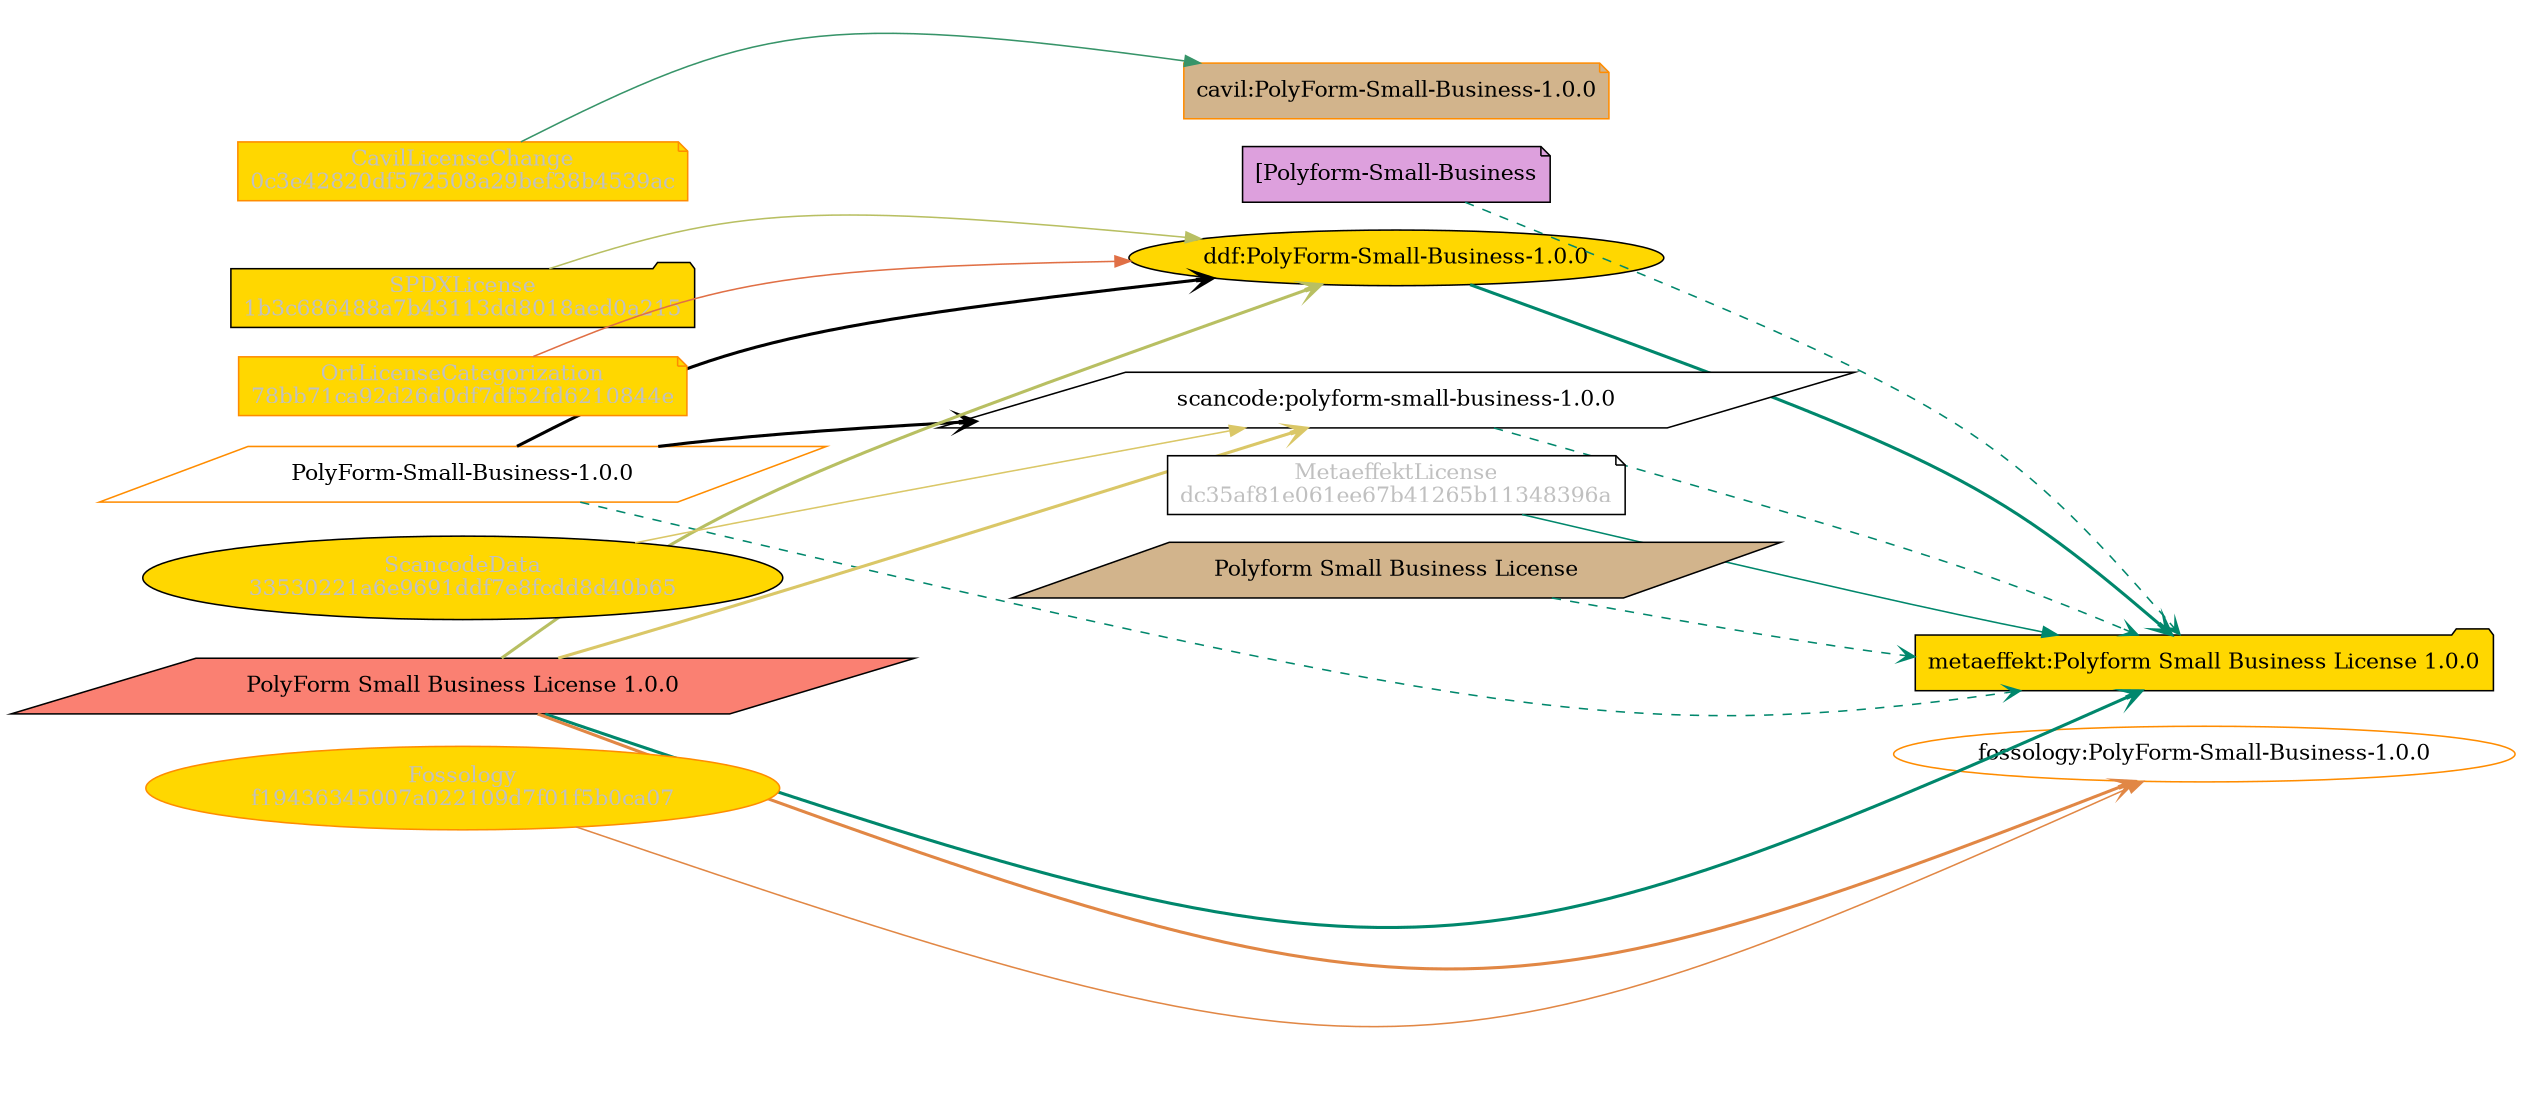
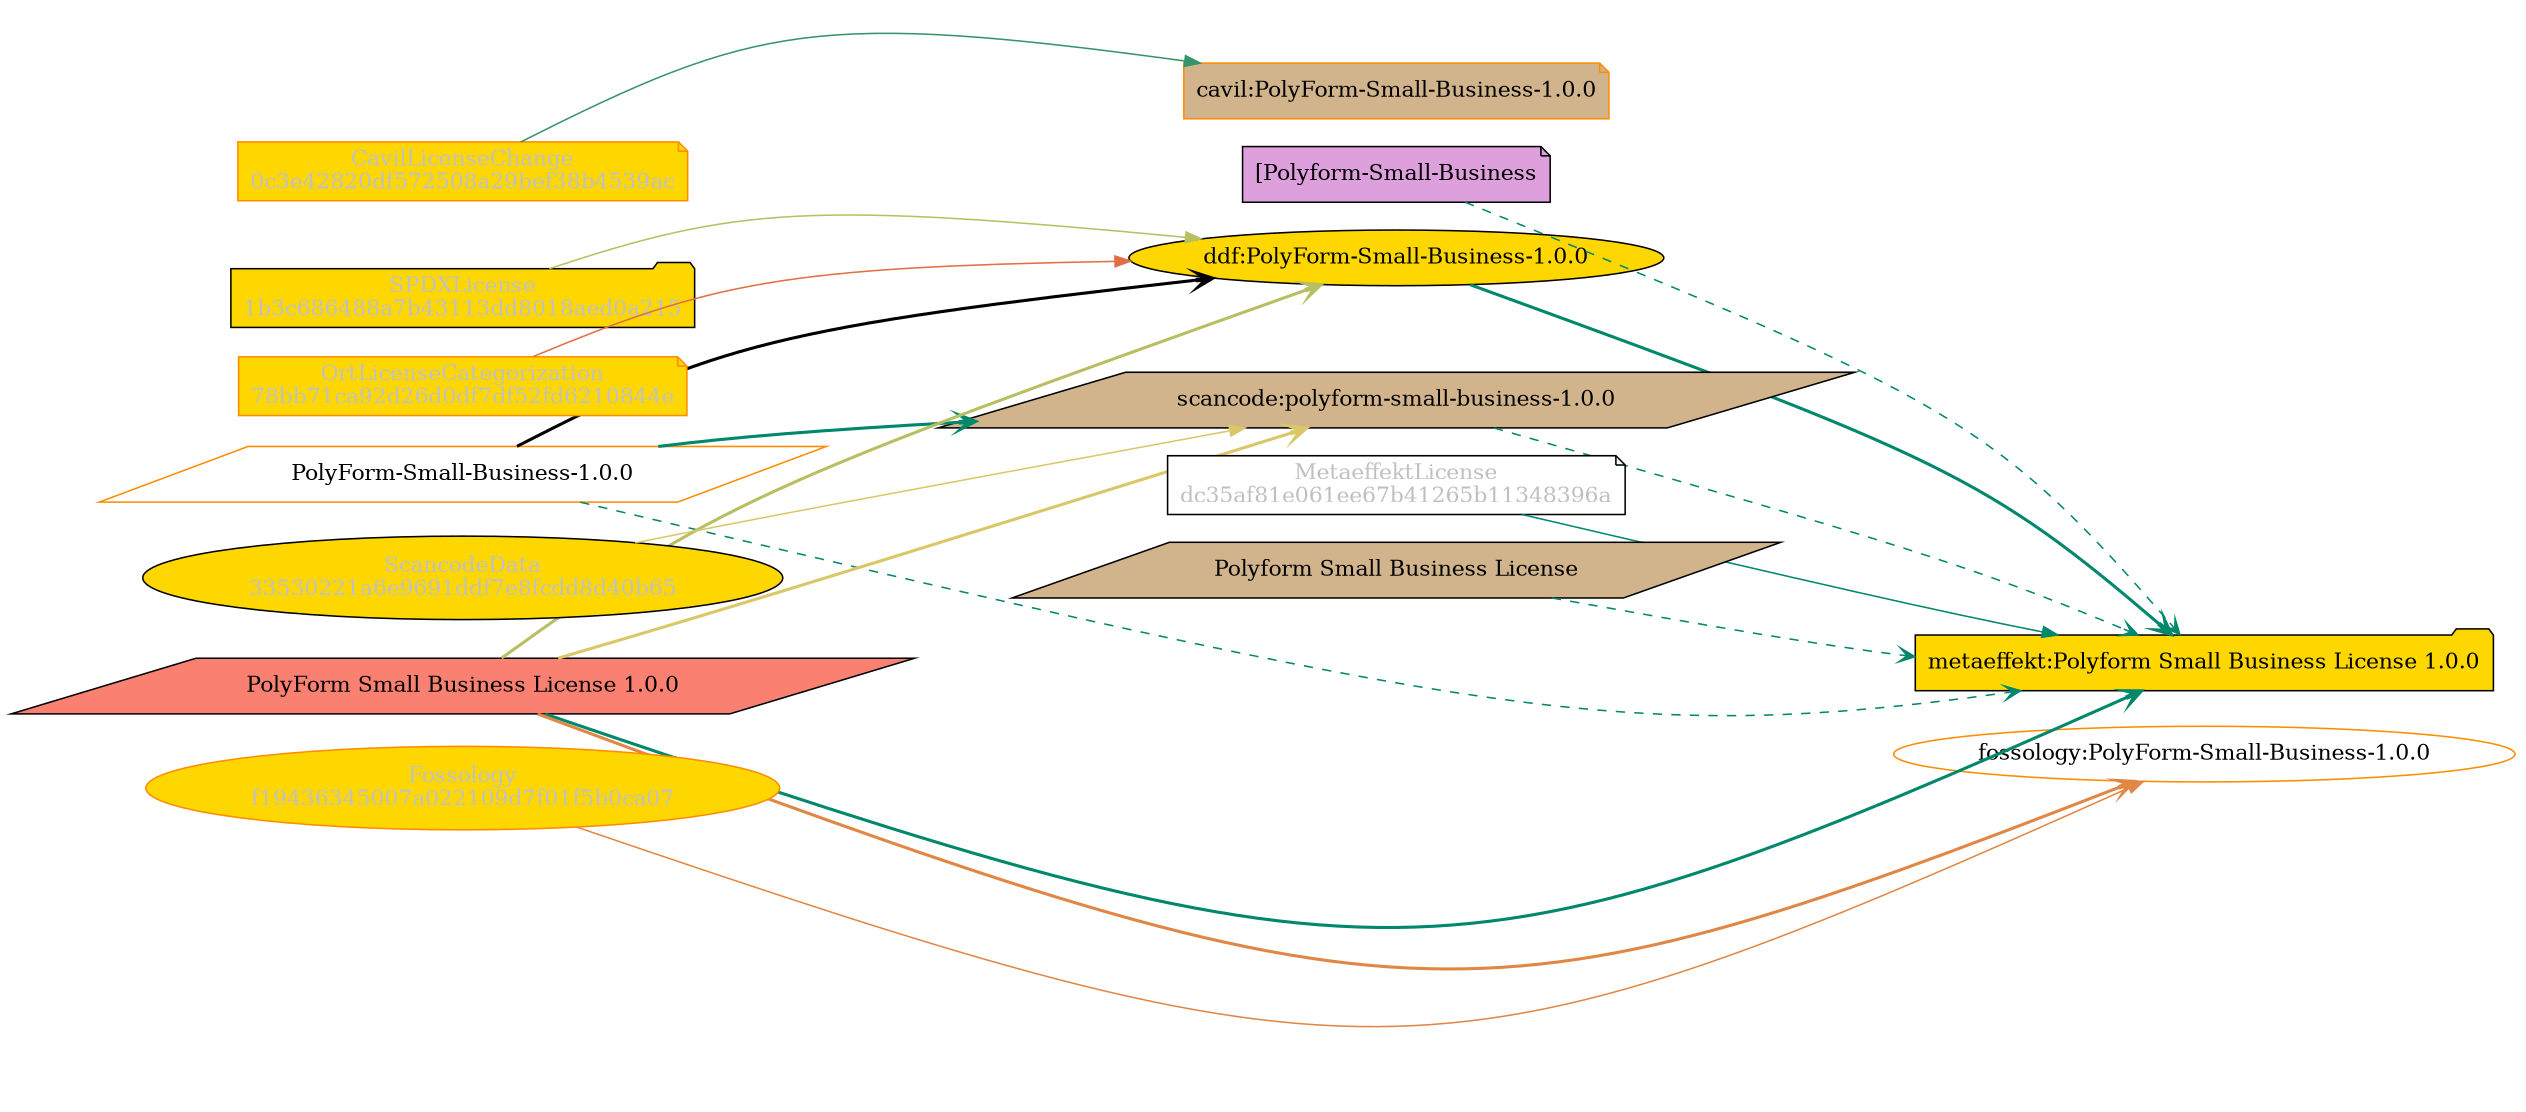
node "scancode:polyform-small-business-1.0.0": fillcolor white -> tan
edge "PolyForm-Small-Business-1.0.0" -> "scancode:polyform-small-business-1.0.0": color black -> #00876c
